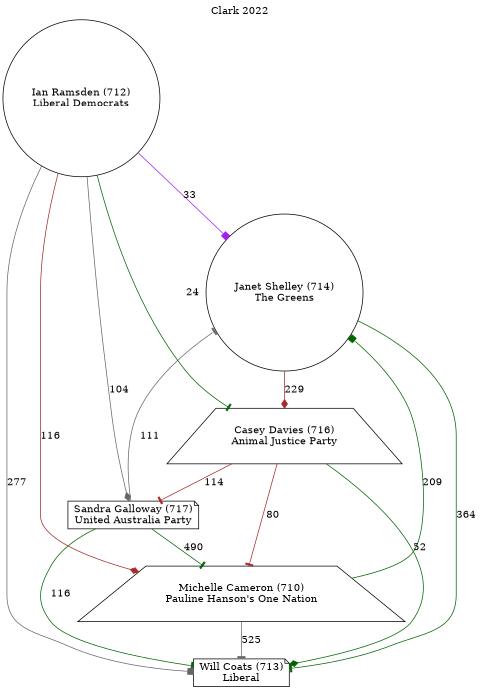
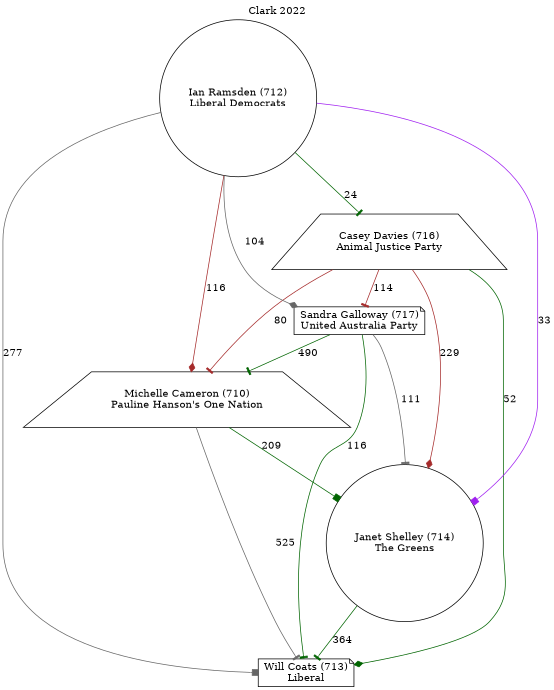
edge "Janet Shelley (714) The Greens" -> "Casey Davies (716) Animal Justice Party": reversed
